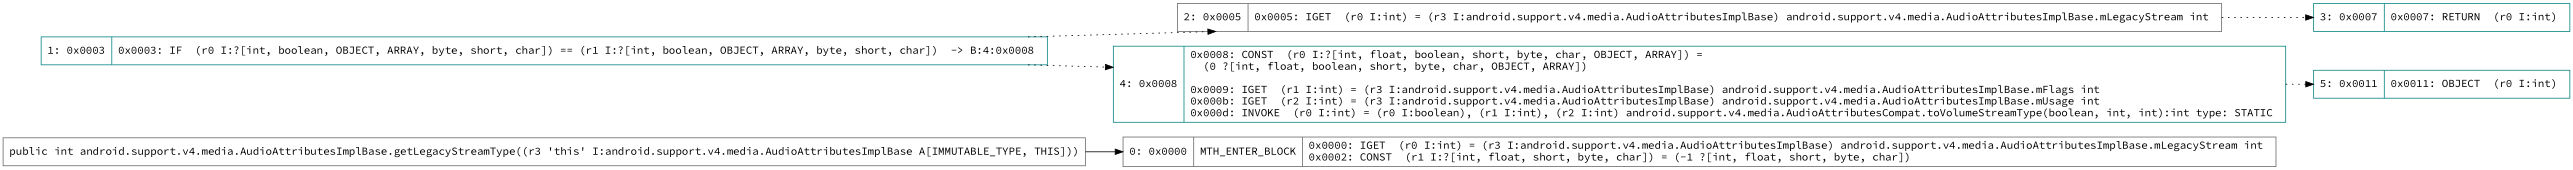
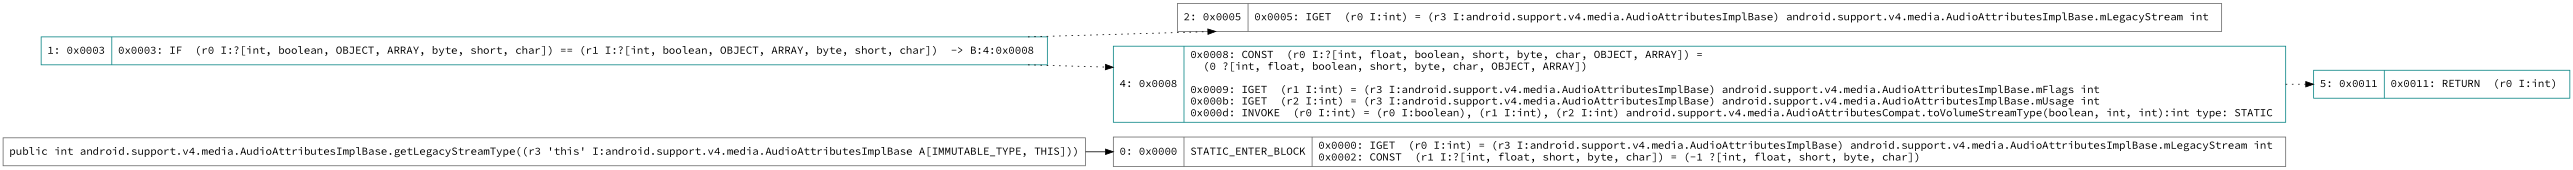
node "3: 0x0007": removed
node "5: 0x0011": text "0x0011: OBJECT  (r0 I:int)" -> "0x0011: RETURN  (r0 I:int)"
node "0: 0x0000": text "MTH_ENTER_BLOCK" -> "STATIC_ENTER_BLOCK"
